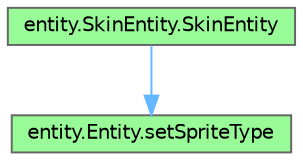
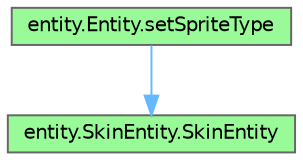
edge "entity.SkinEntity.SkinEntity" -> "entity.Entity.setSpriteType": reversed
